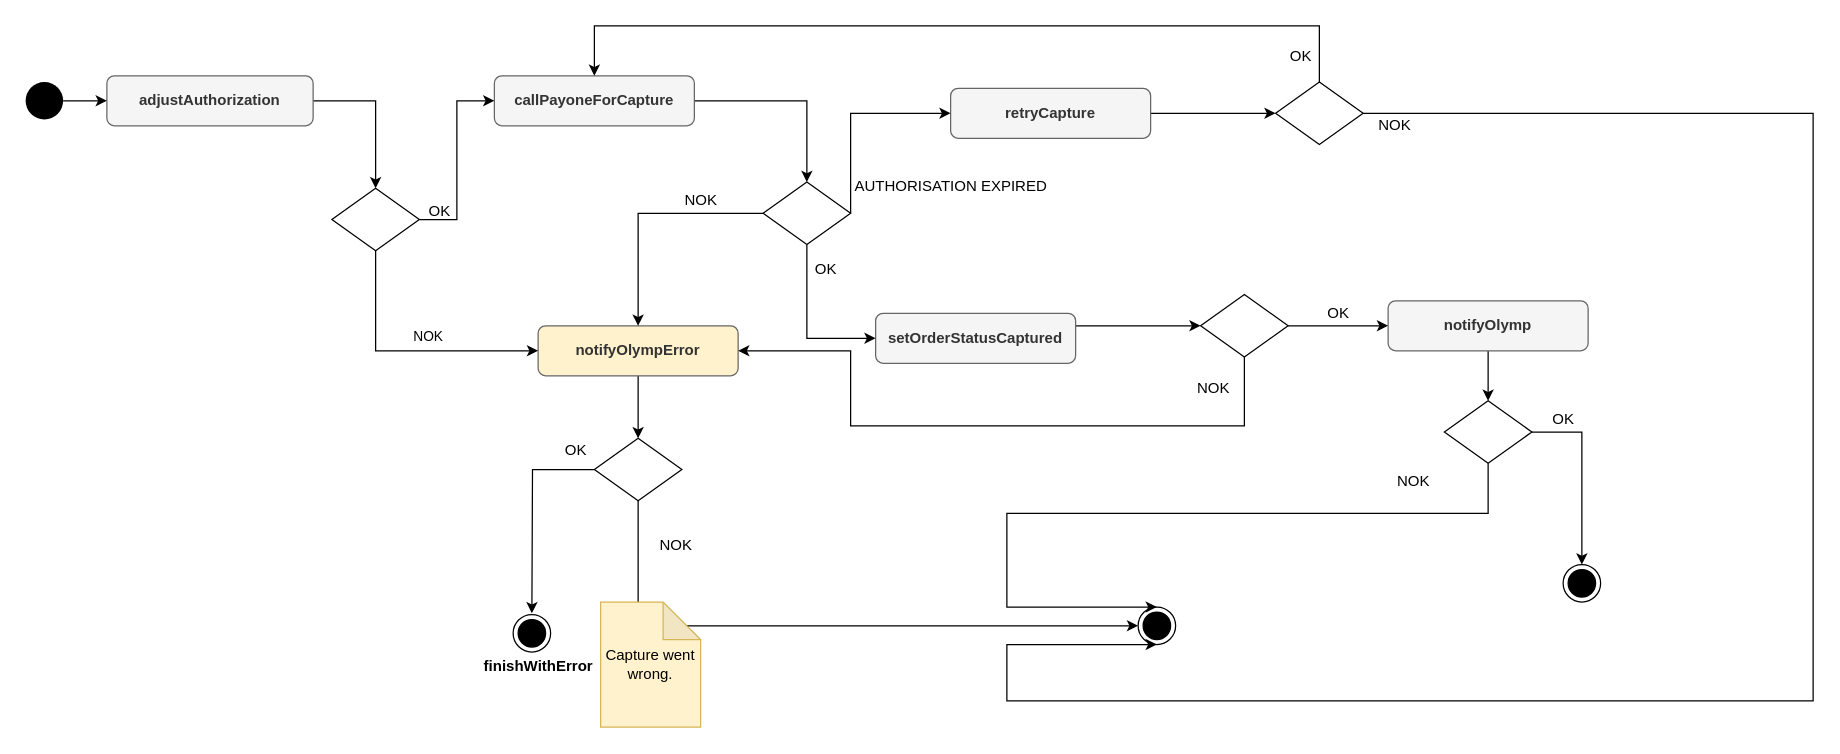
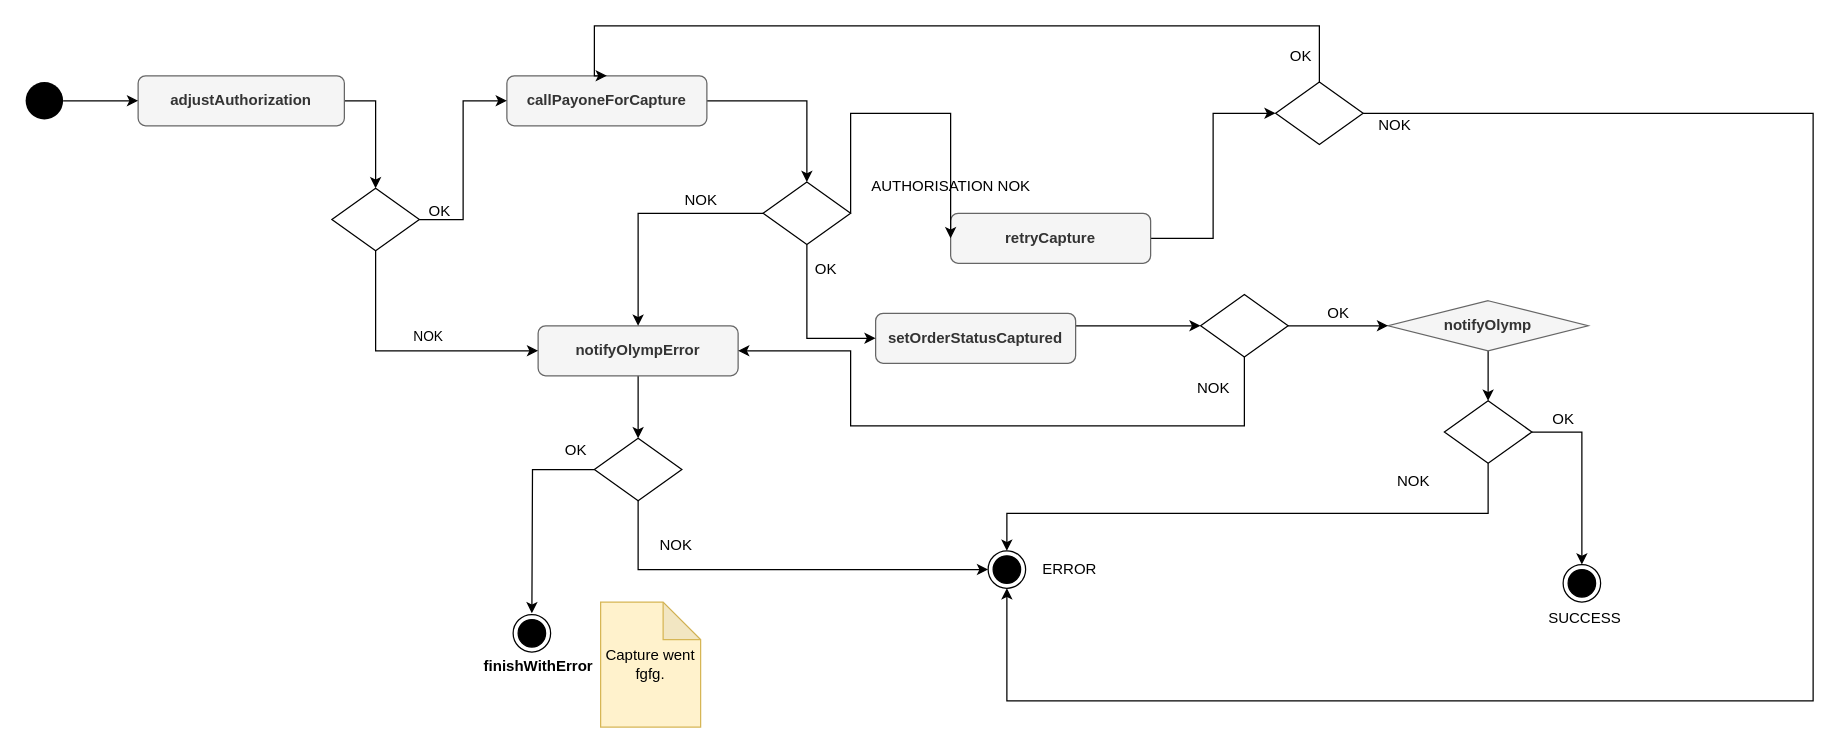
node "adjustAuthorization": moved (210, 101) -> (241, 101)
node "callPayoneForCapture": moved (594, 101) -> (607, 101)
node "retryCapture": moved (1051, 113) -> (1051, 238)
node "AUTHORISATION EXPIRED": label "AUTHORISATION EXPIRED" -> "AUTHORISATION NOK"
node "notifyOlymp": shape rounded rectangle -> diamond
node "notifyOlympError": fillcolor #fff2cc -> #f5f5f5
node "ERROR": added
node "fgfg": moved (1157, 626) -> (1007, 569)
node "SUCCESS": added
node "Capture went wrong.": label "Capture went wrong." -> "Capture went fgfg."
